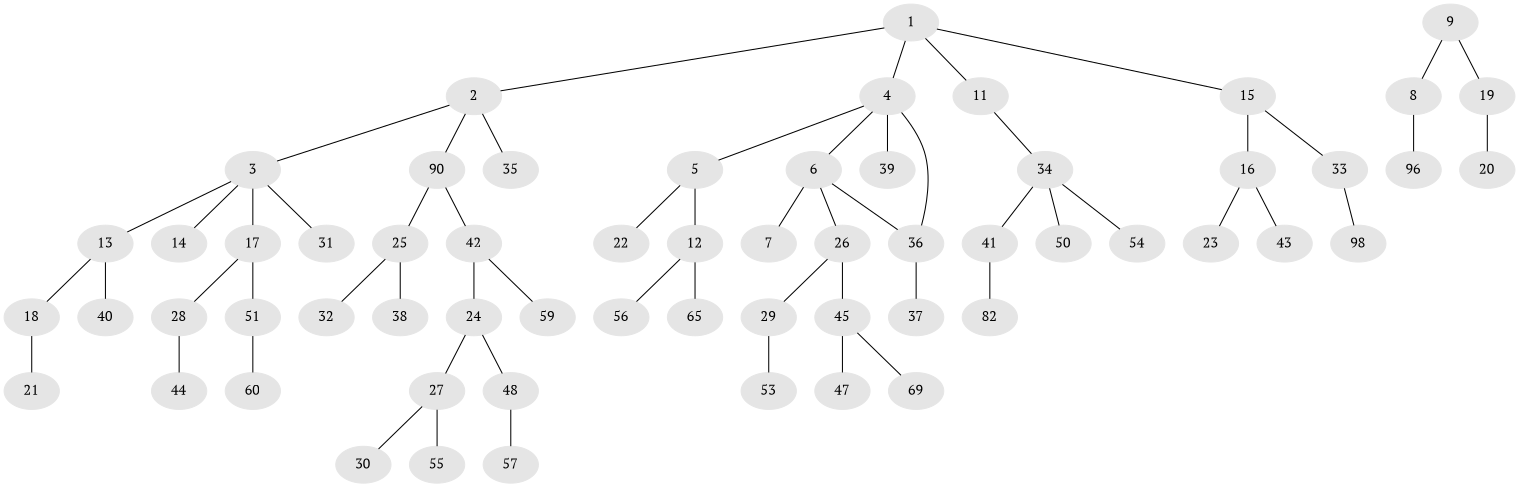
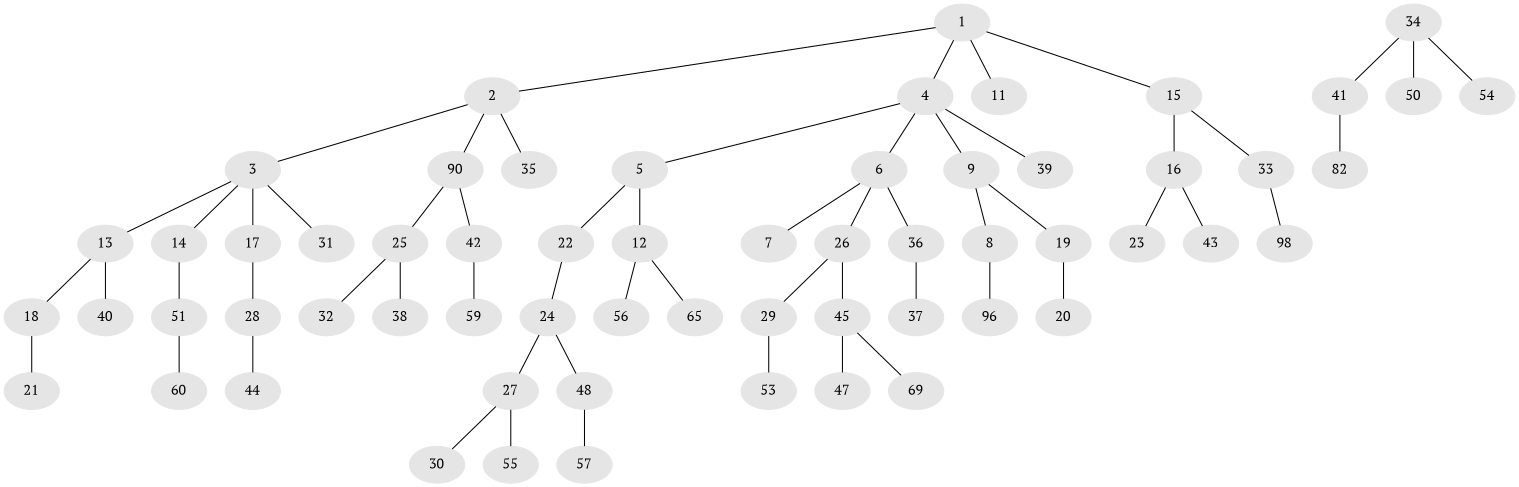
edge "11" -- "34": removed
edge "4" -- "36": now "4" -- "9"
edge "17" -- "51": now "14" -- "51"
edge "42" -- "24": now "22" -- "24"
